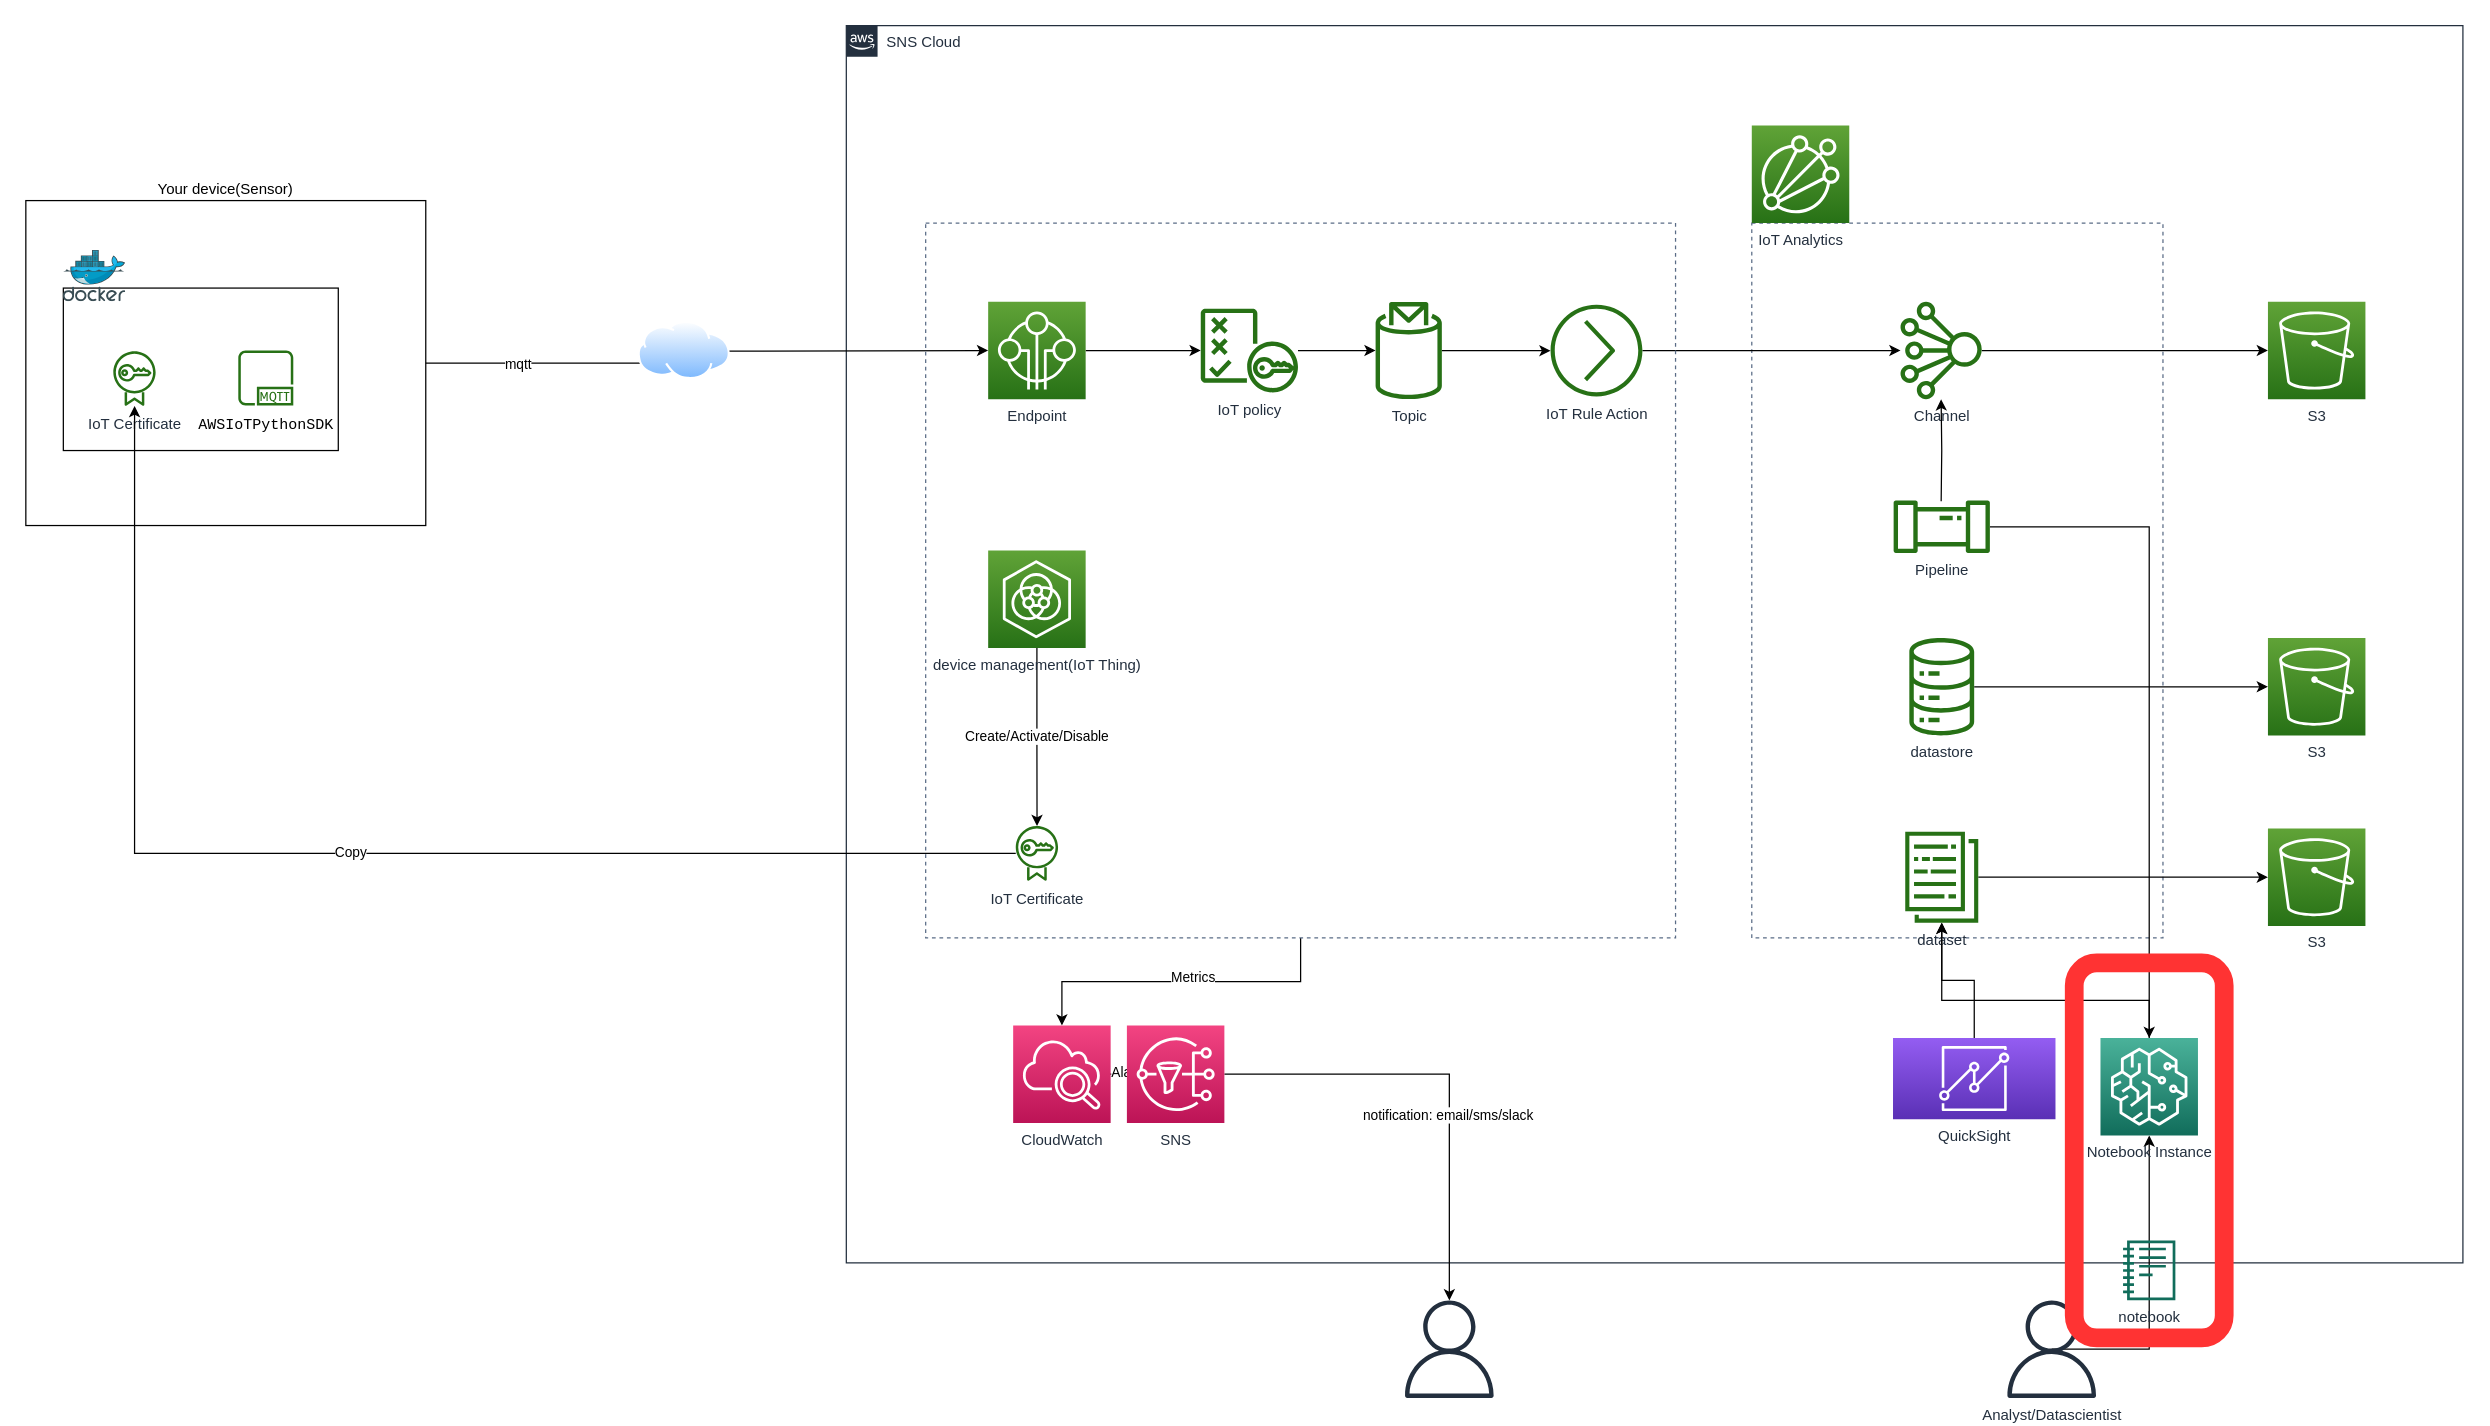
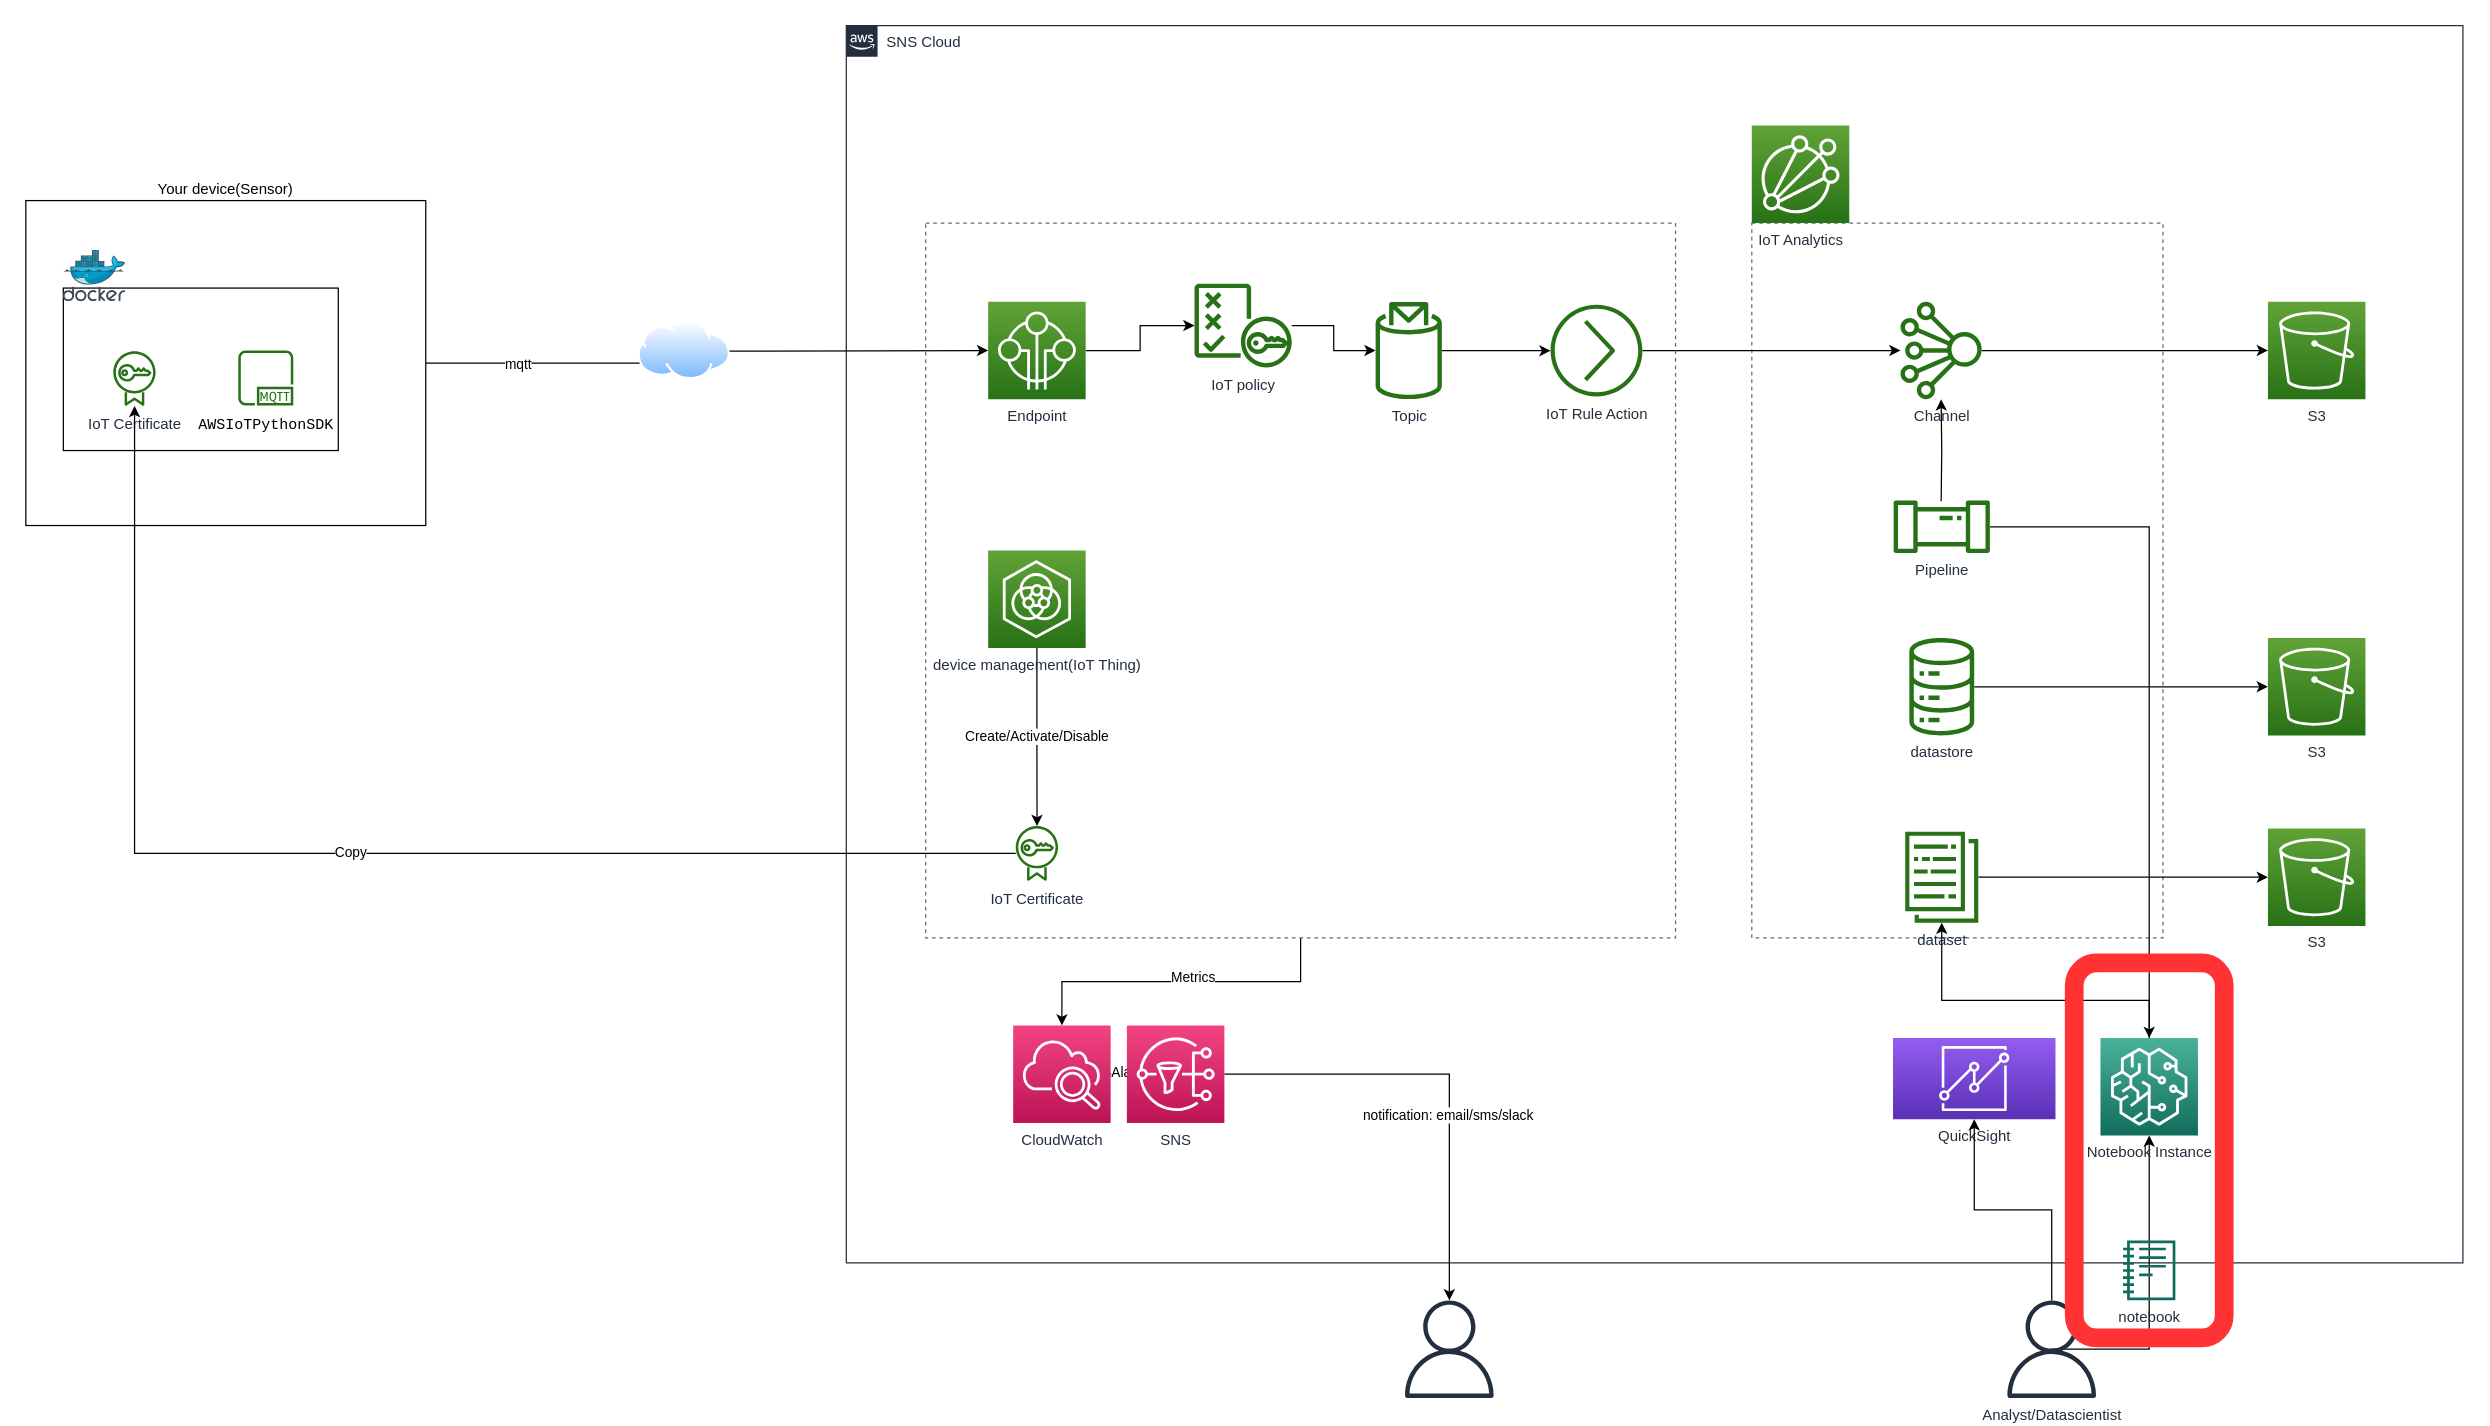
node "IoT policy": moved (1249, 351) -> (1243, 326)
edge "QuickSight" -> "dataset": removed
edge "Analyst/Datascientist" -> "QuickSight": added
